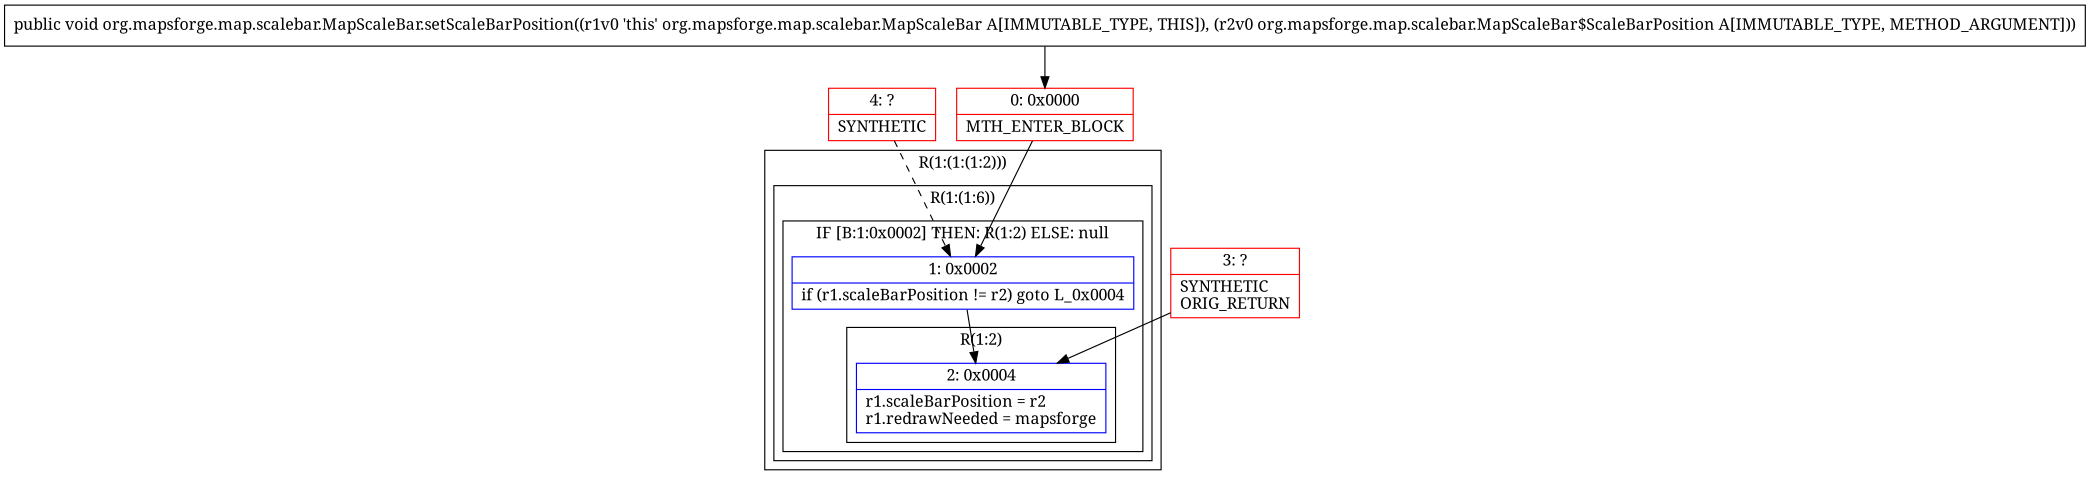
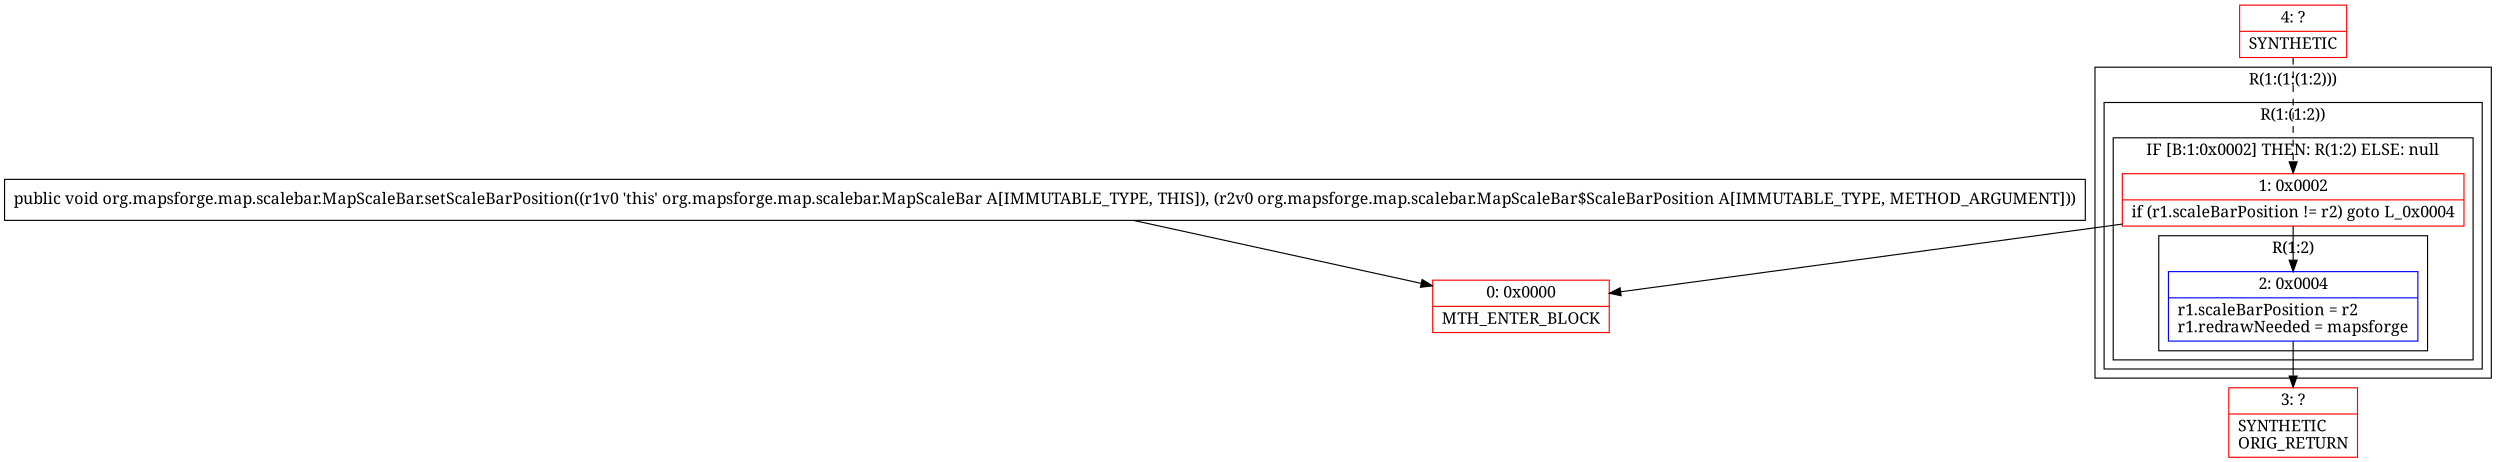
edge "0: 0x0000" -> "1: 0x0002": reversed
cluster "R(1:(1:6))": label "R(1:(1:6))" -> "R(1:(1:2))"
node "1: 0x0002": color blue -> red
edge "3: ?" -> "2: 0x0004": reversed
